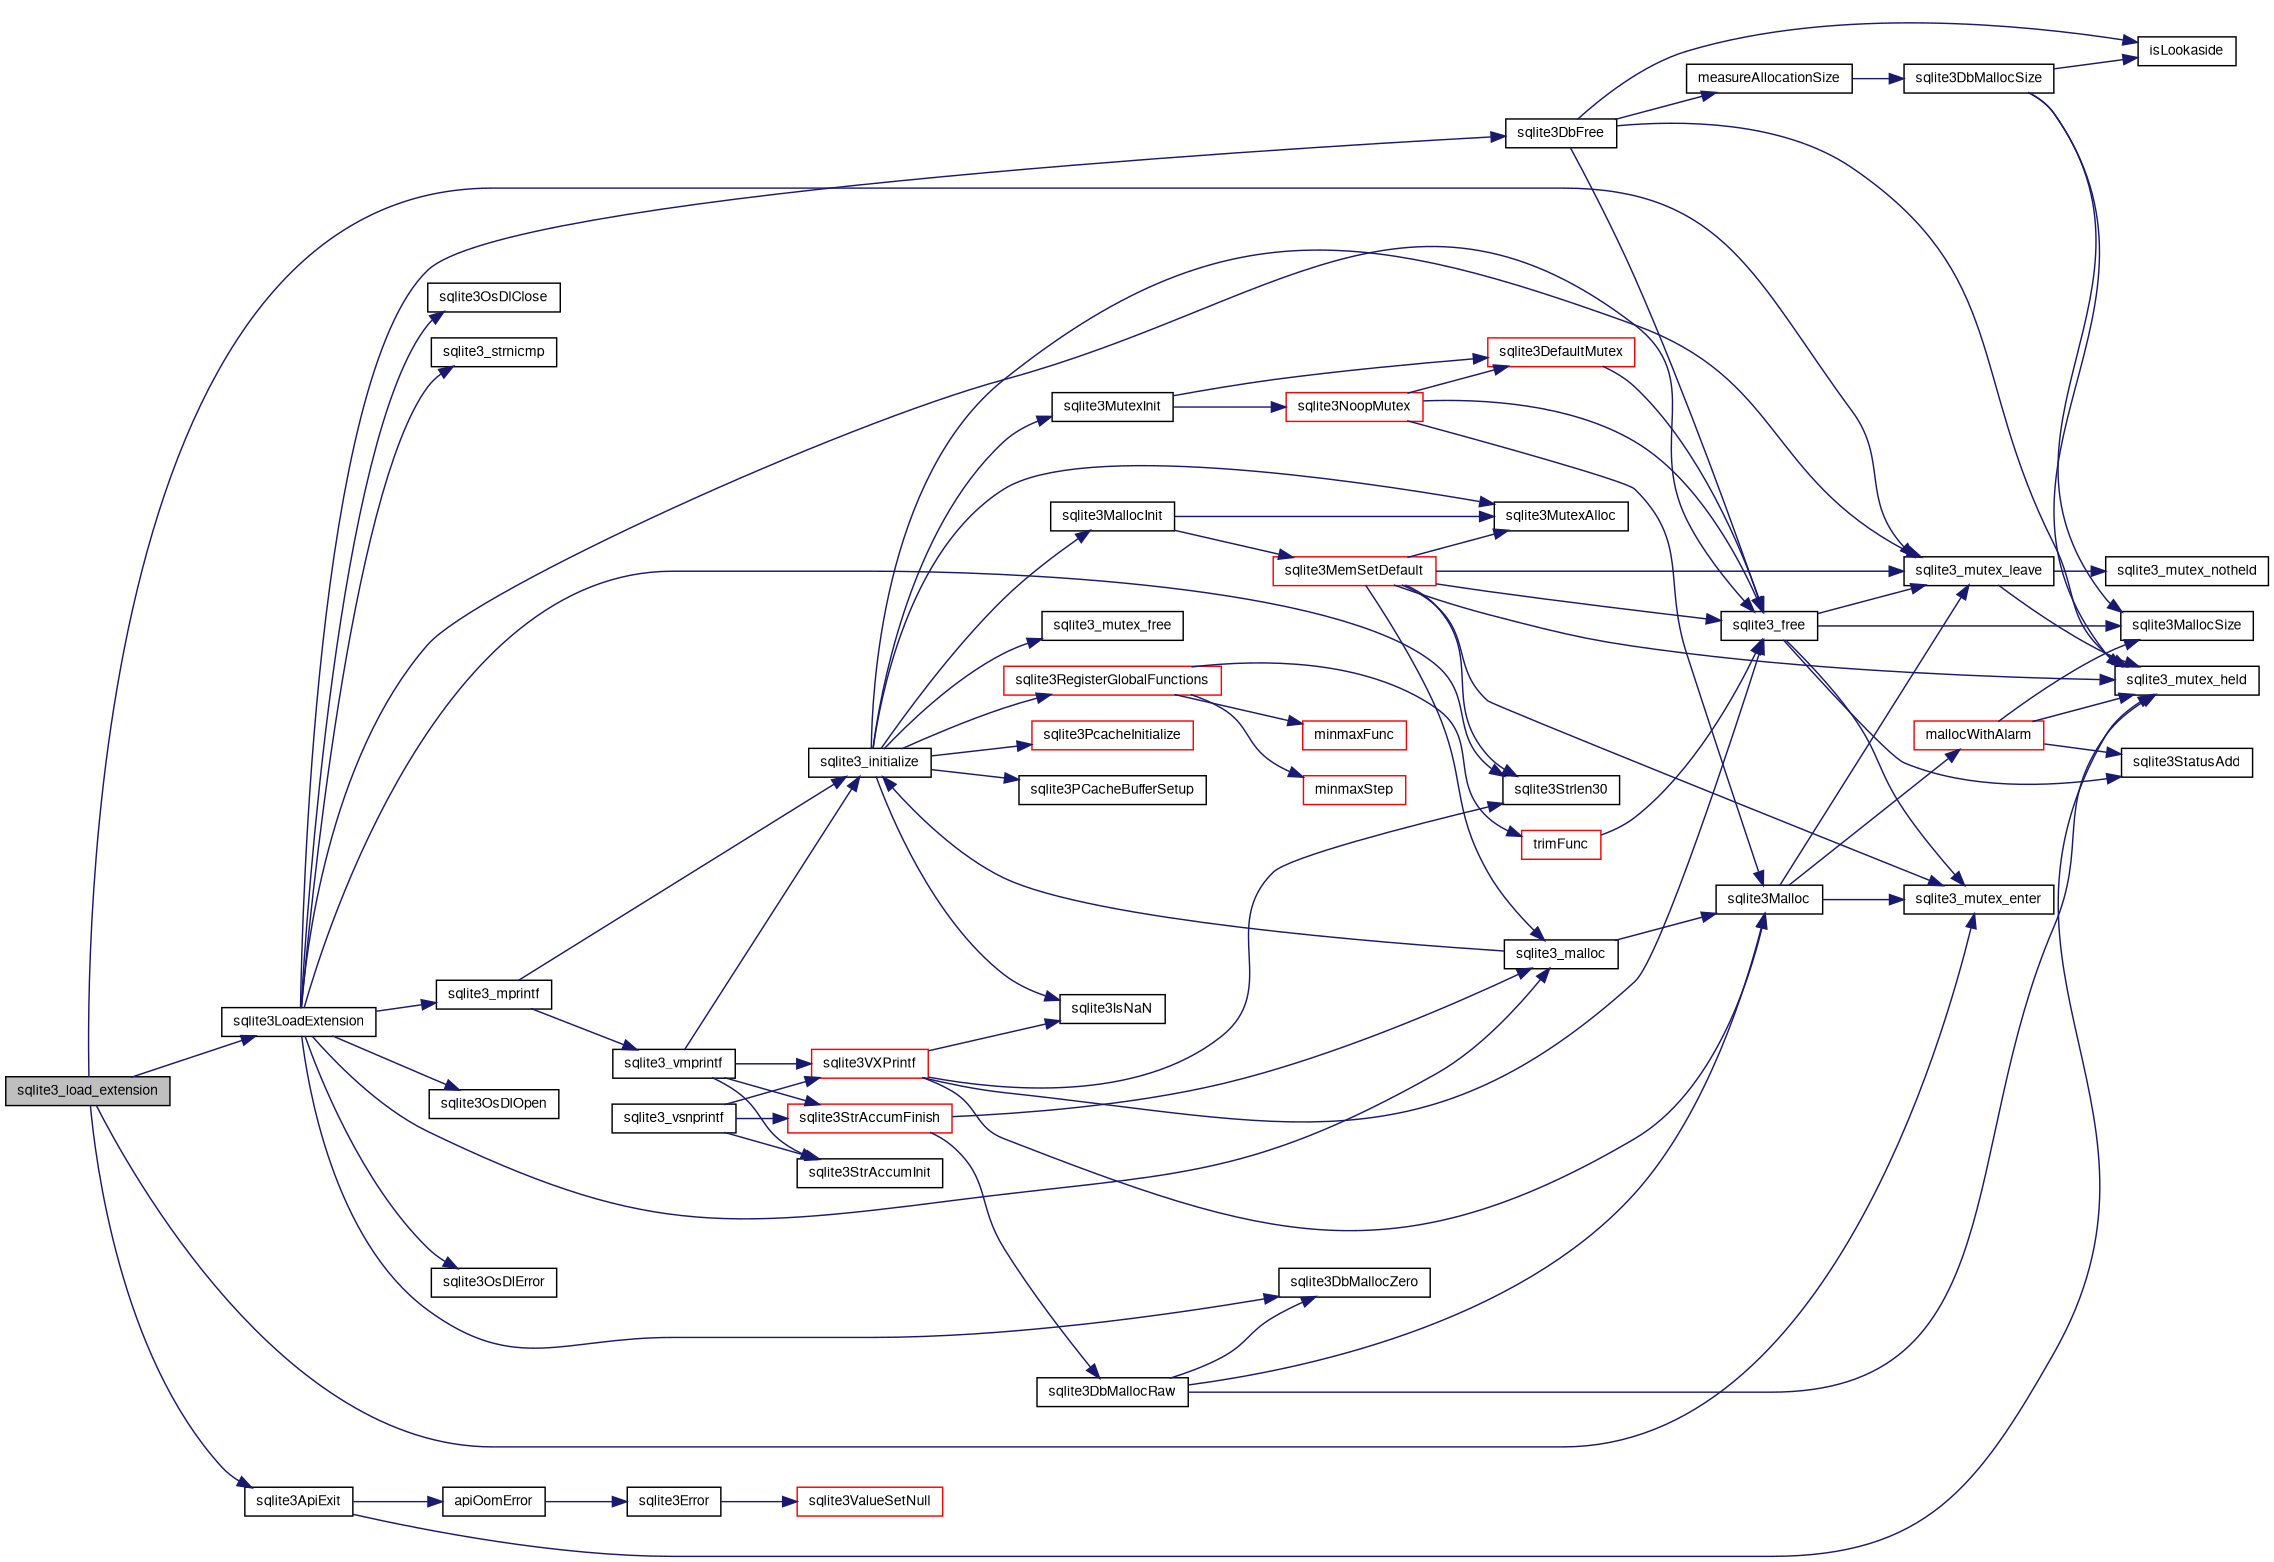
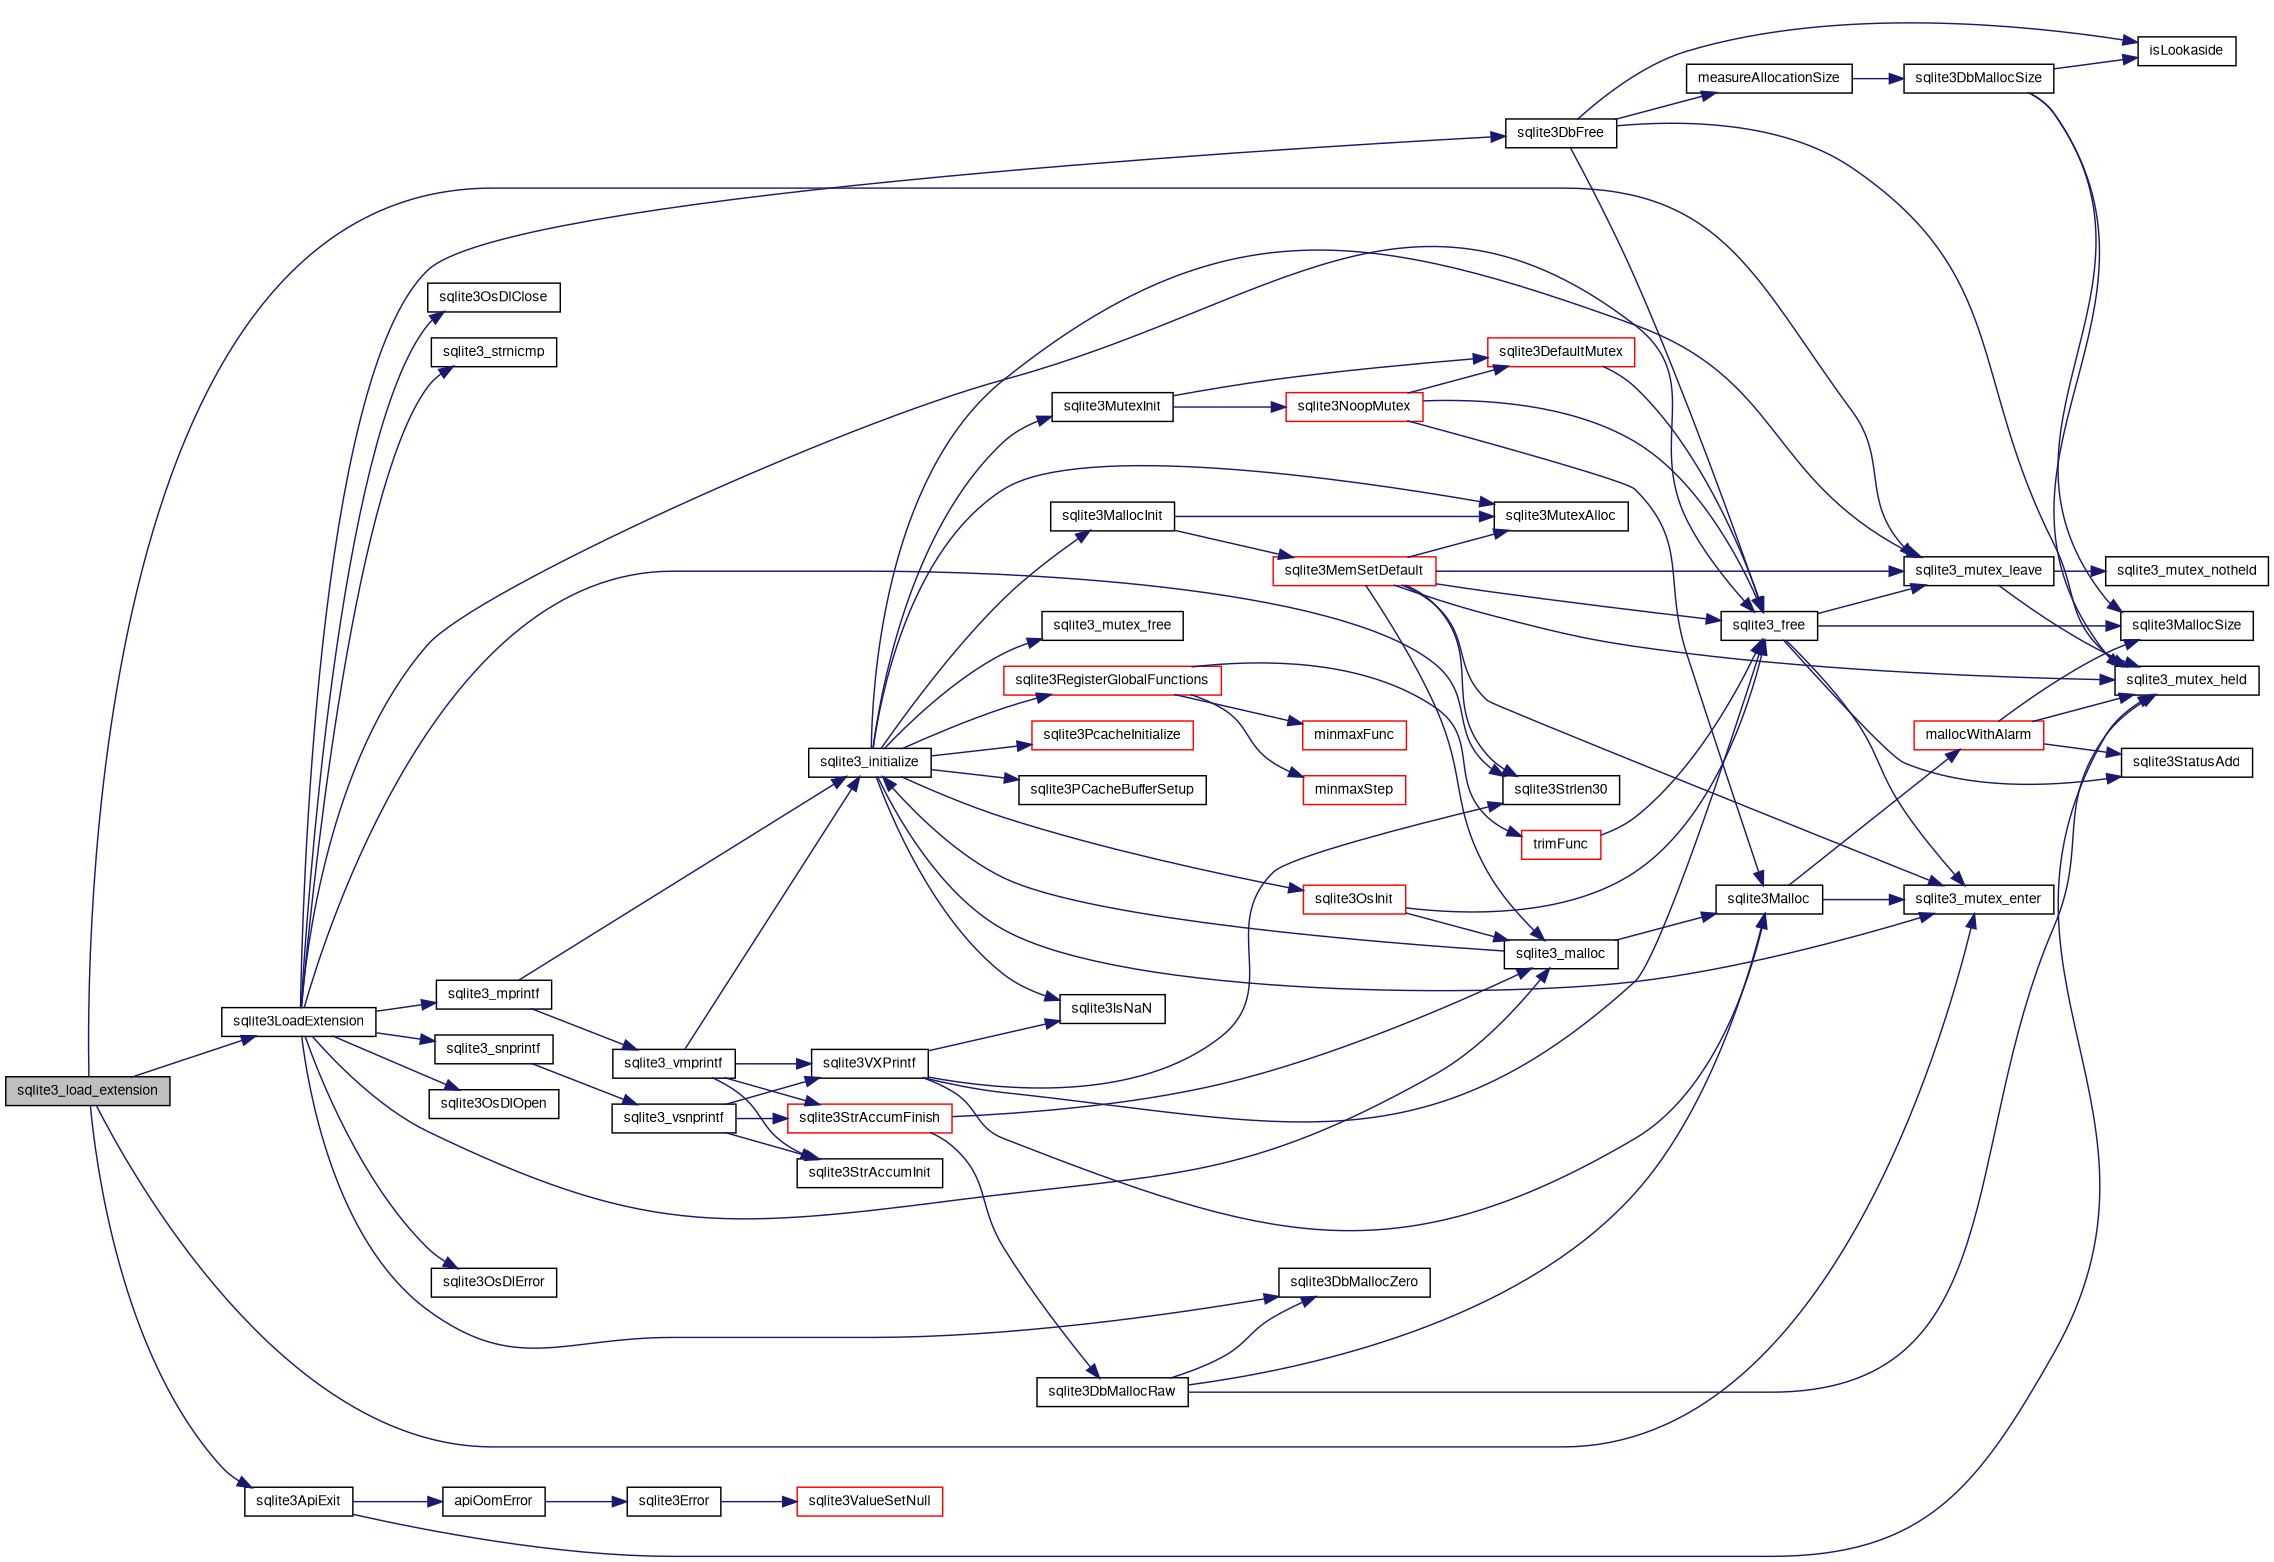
edge "sqlite3Malloc" -> "sqlite3_mutex_leave": removed
node "sqlite3OsInit": added
edge "sqlite3_initialize" -> "sqlite3_mutex_enter": added
node "sqlite3_snprintf": added
node "sqlite3VXPrintf": color red -> black
